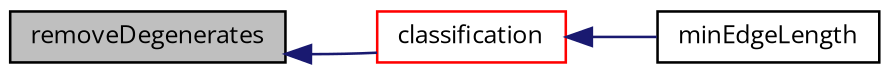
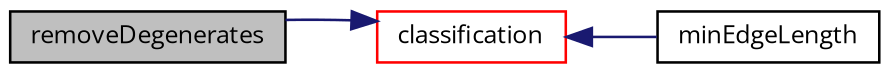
edge "classification" -> "removeDegenerates": reversed
